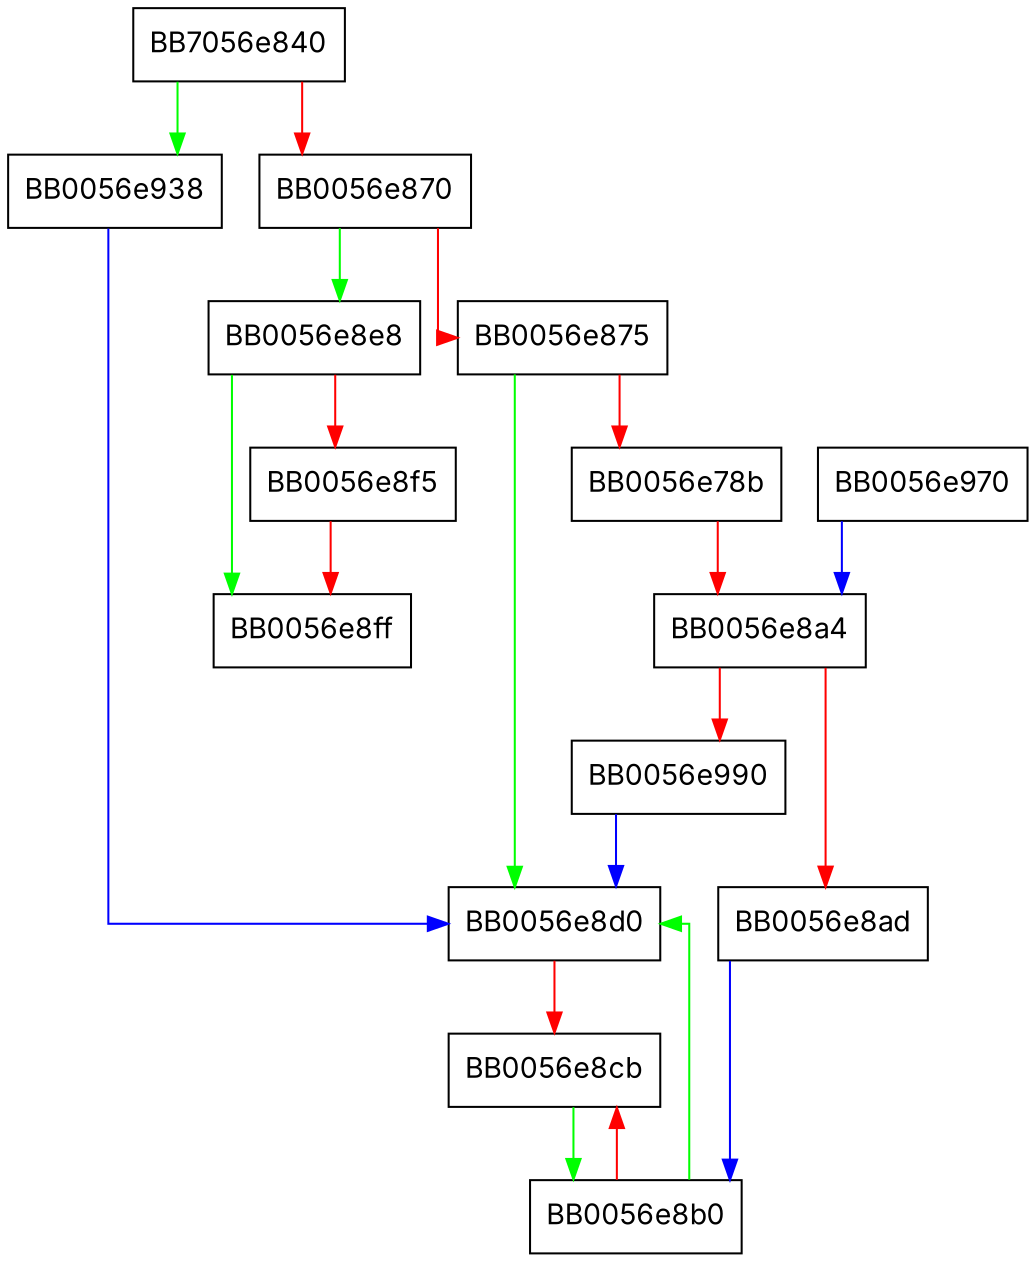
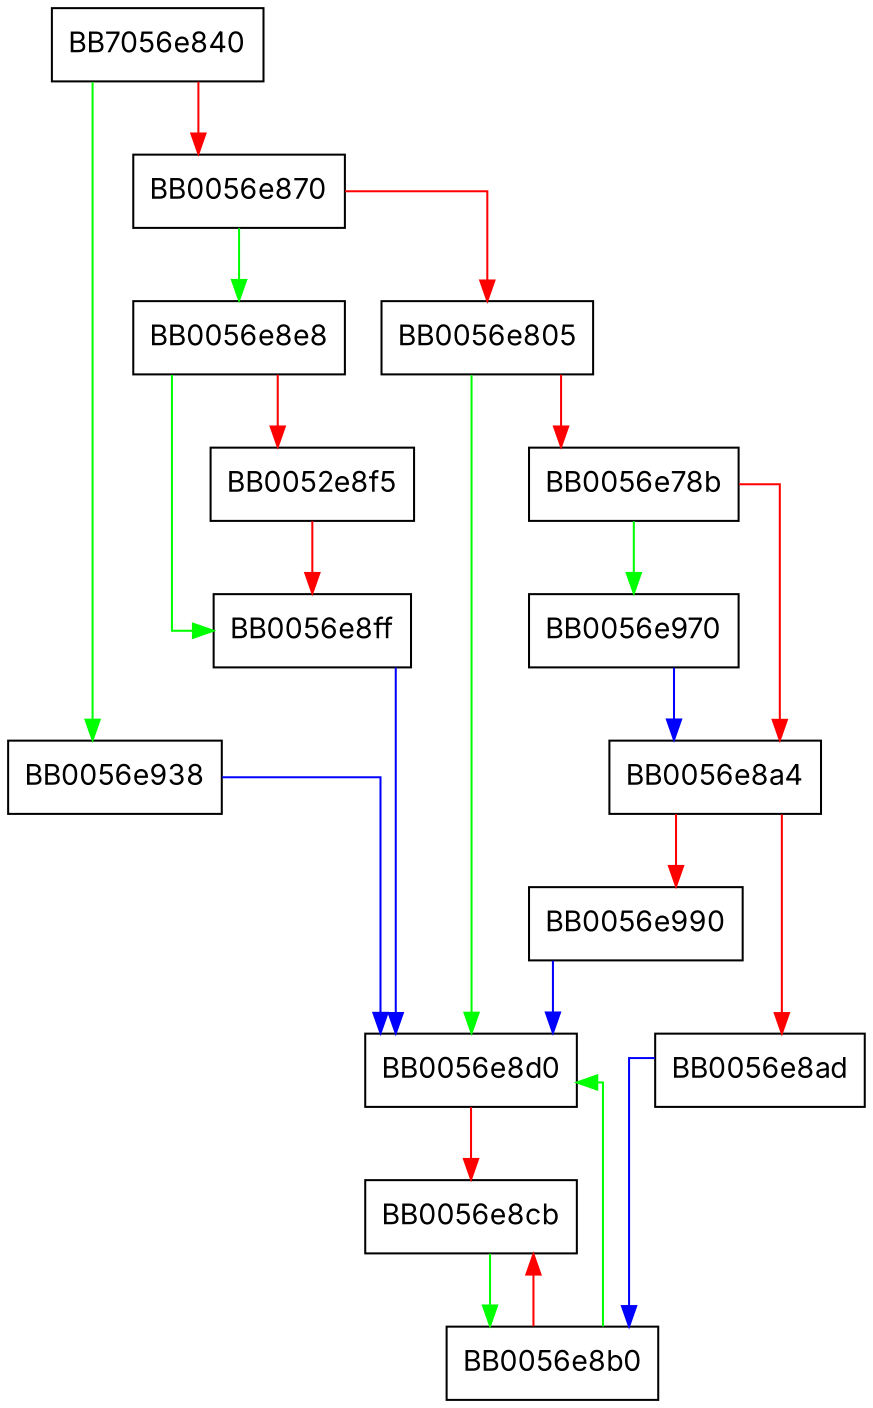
node "BB0056e875": label "BB0056e875" -> "BB0056e805"
node "BB0056e8f5": label "BB0056e8f5" -> "BB0052e8f5"
edge "BB0056e78b" -> "BB0056e970": added
edge "BB0056e8ff" -> "BB0056e8d0": added
